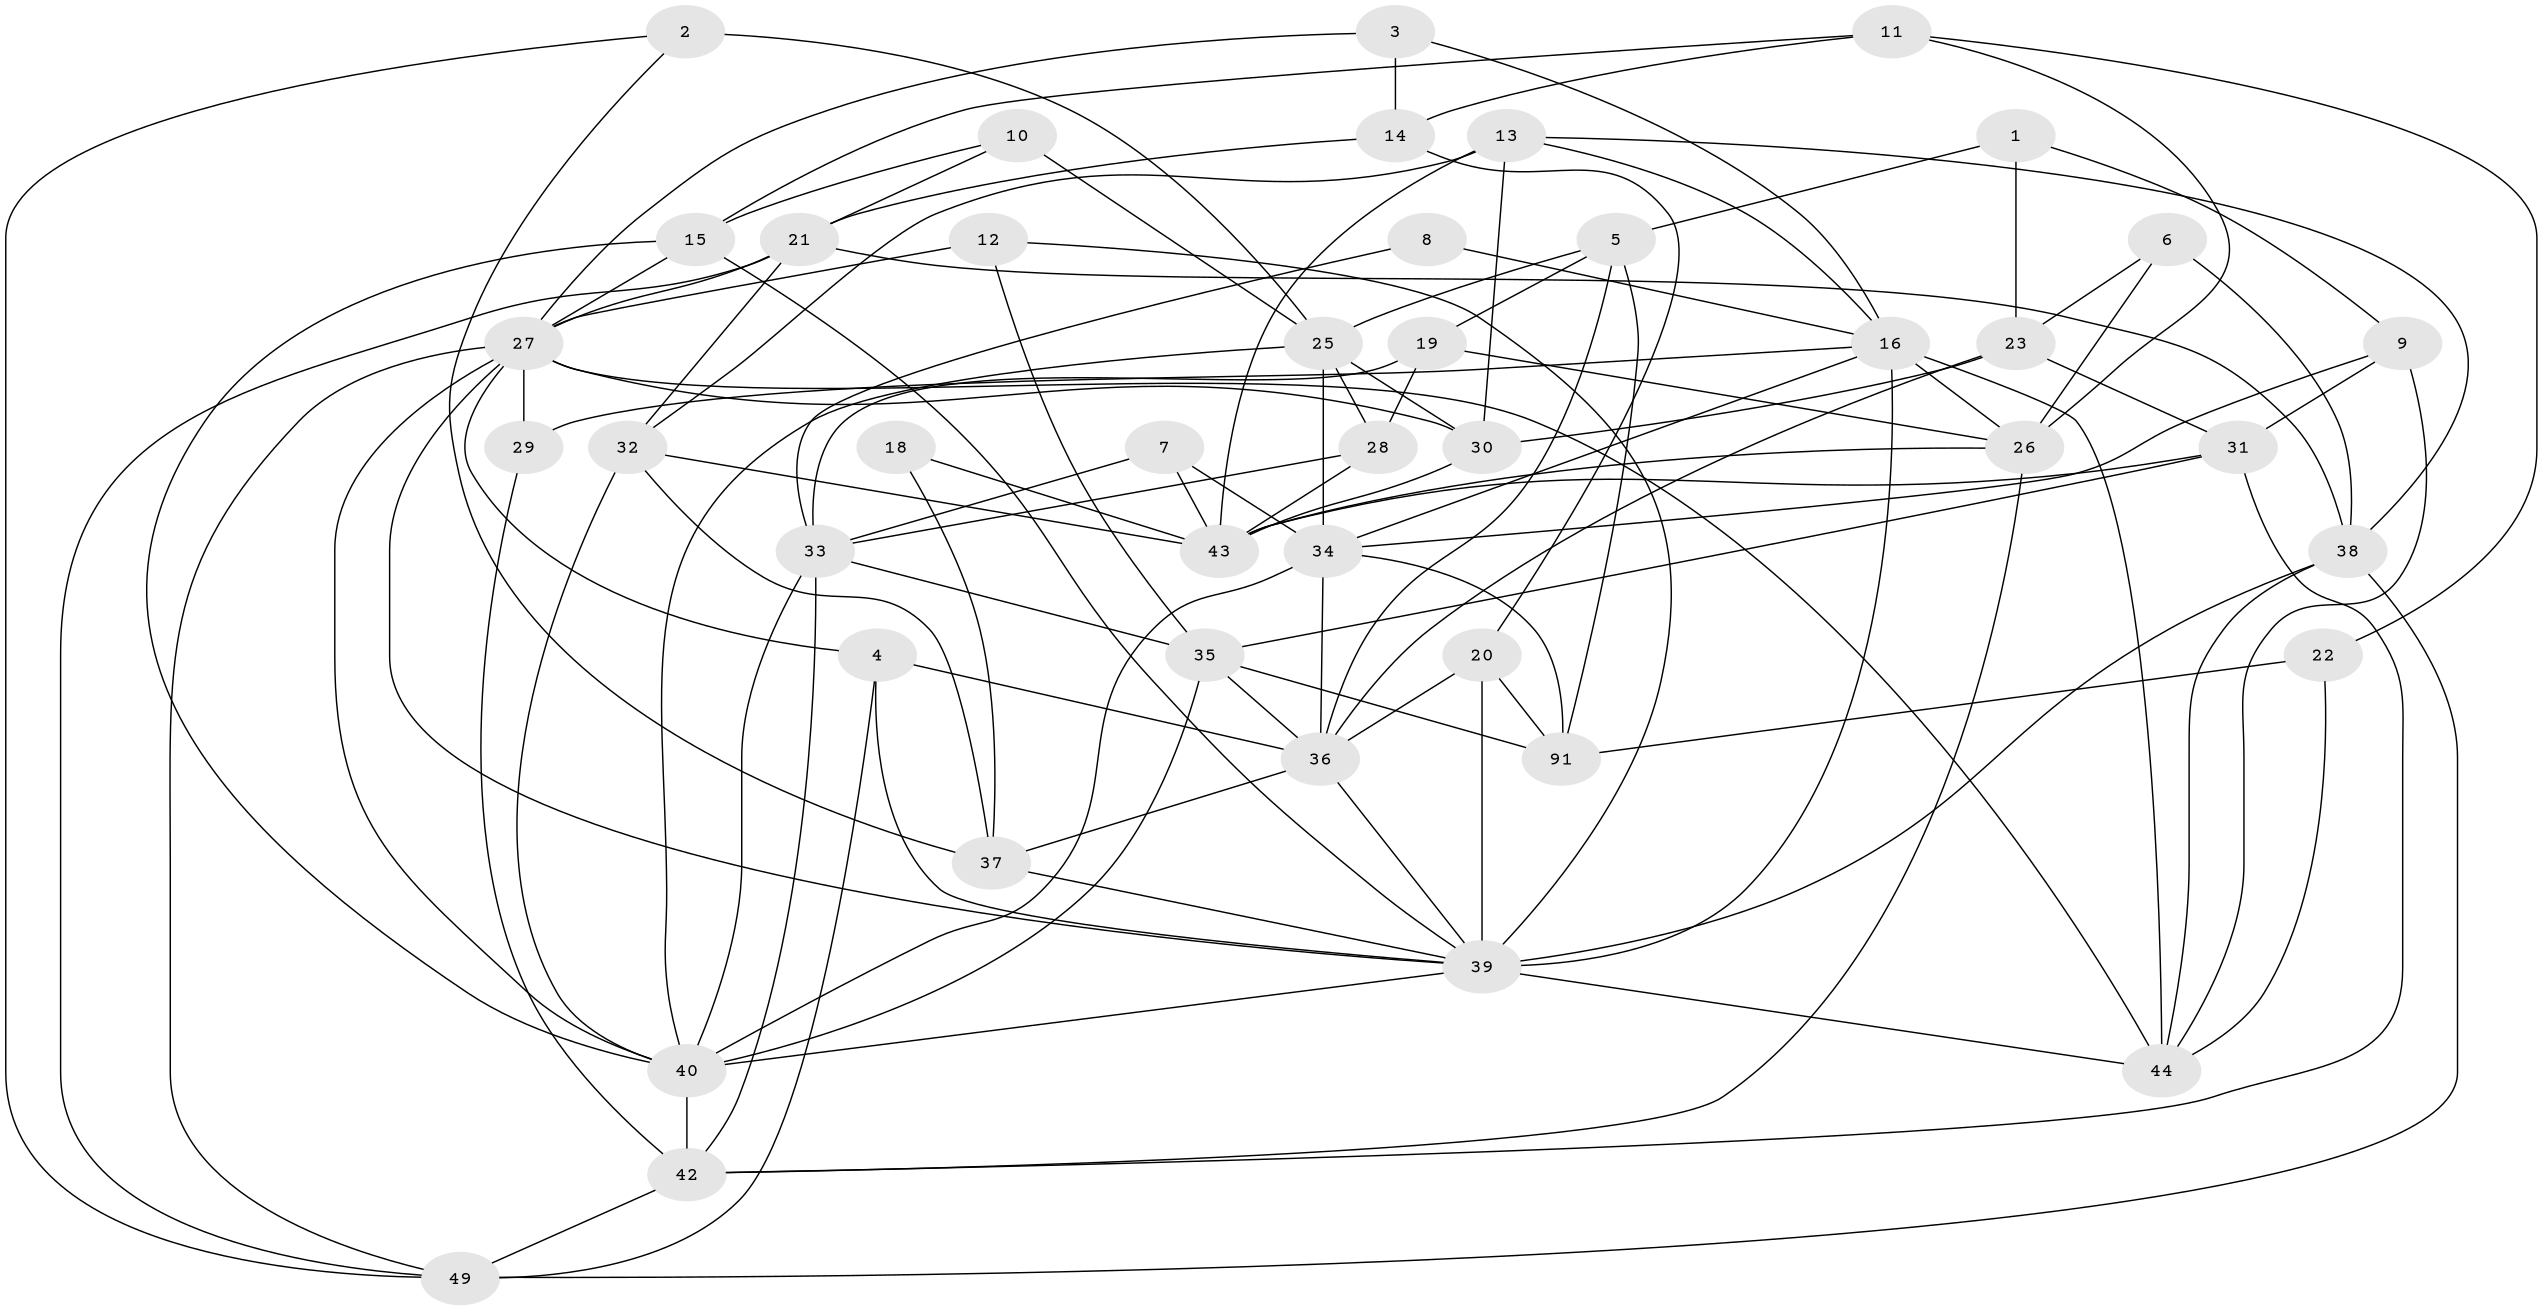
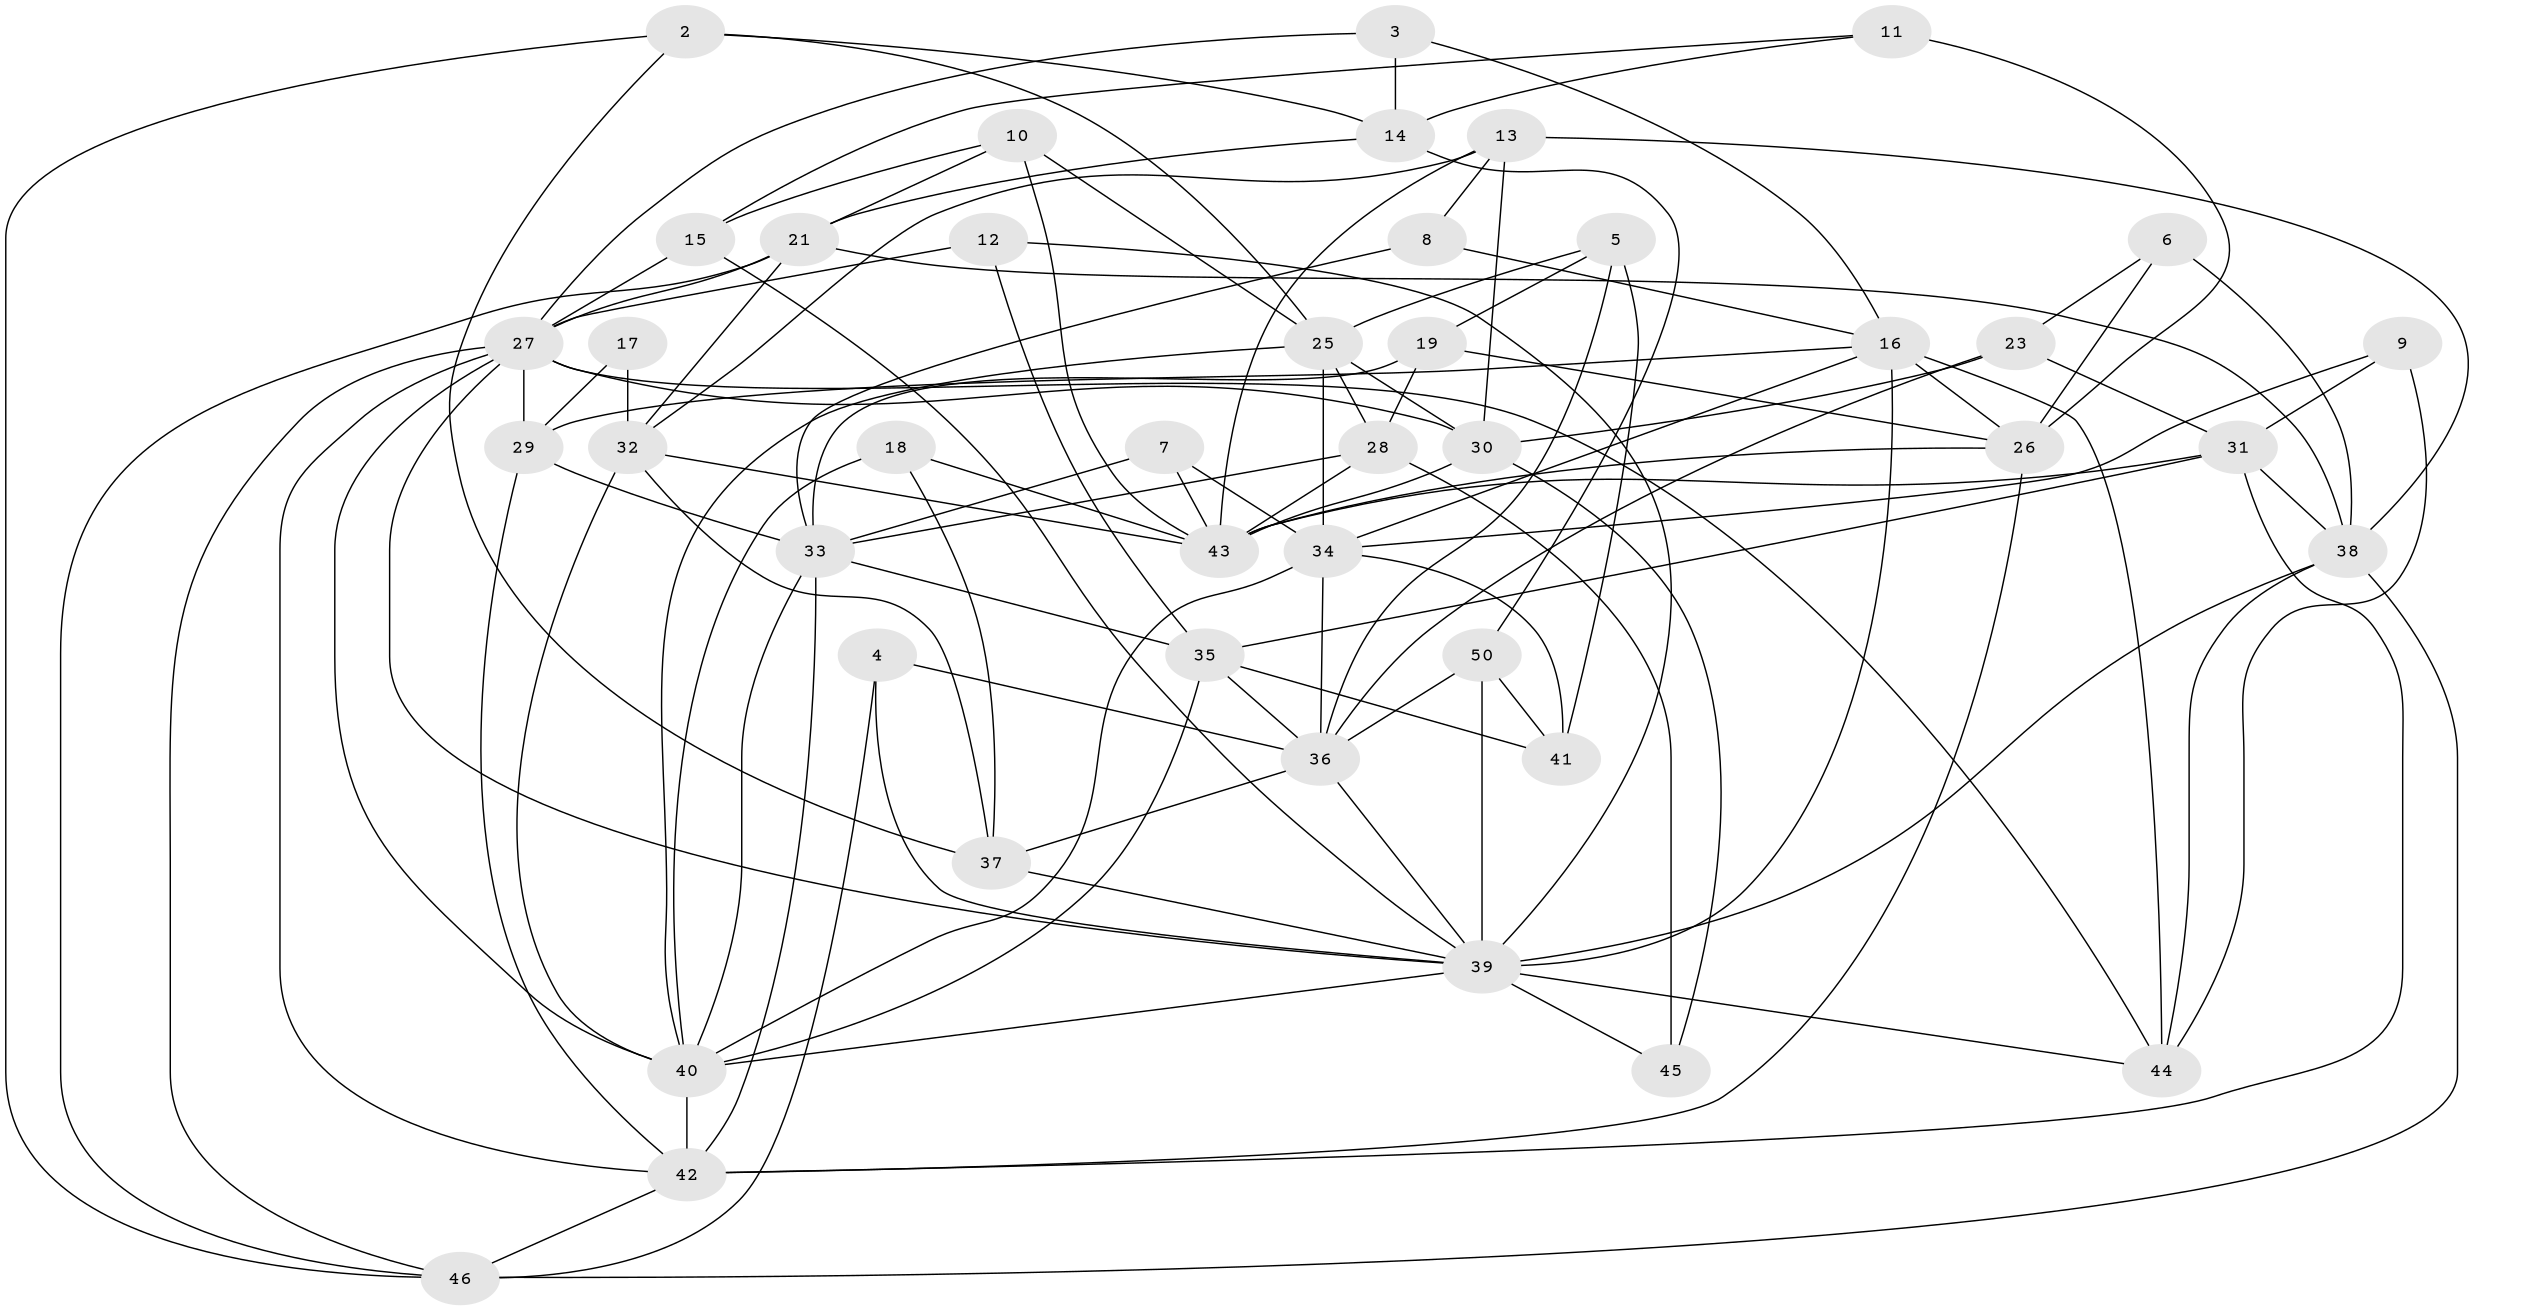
edge "2" -- "14": added
node "1": removed
edge "13" -- "16": now "13" -- "8"
node "17": added
edge "10" -- "43": added
edge "31" -- "38": added
edge "29" -- "33": added
edge "27" -- "4": now "27" -- "42"
edge "15" -- "40": now "18" -- "40"
node "20": label "20" -> "50"
node "22": removed
node "91": label "91" -> "41"
node "45": added
node "49": label "49" -> "46"
